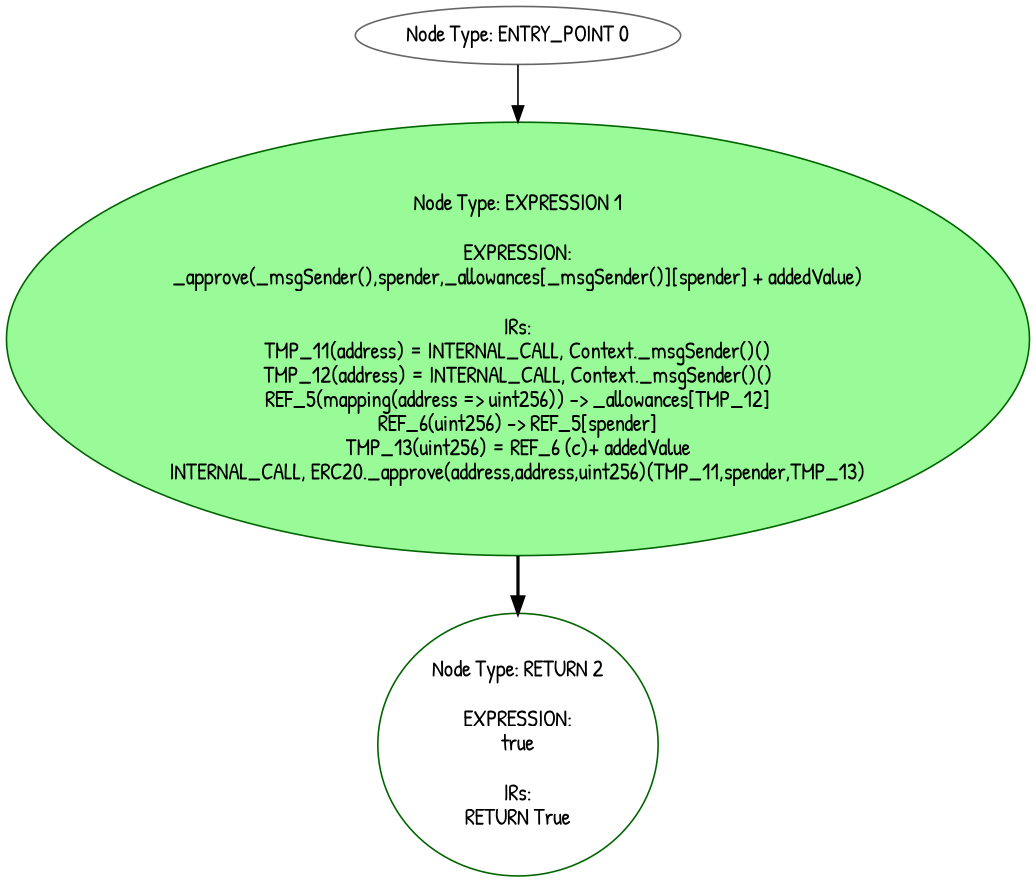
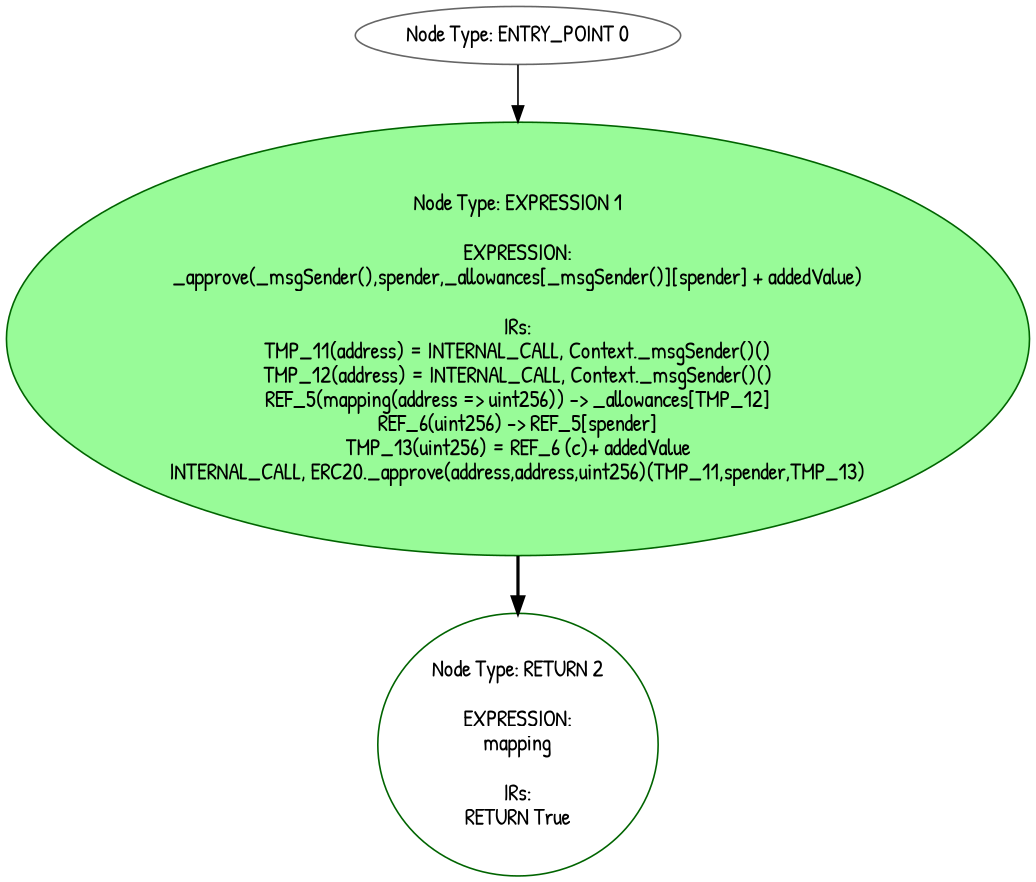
node "Node Type: RETURN 2 EXPRESSION: true IRs: RETURN True": label "Node Type: RETURN 2 EXPRESSION: true IRs: RETURN True" -> "Node Type: RETURN 2 EXPRESSION: mapping IRs: RETURN True"
